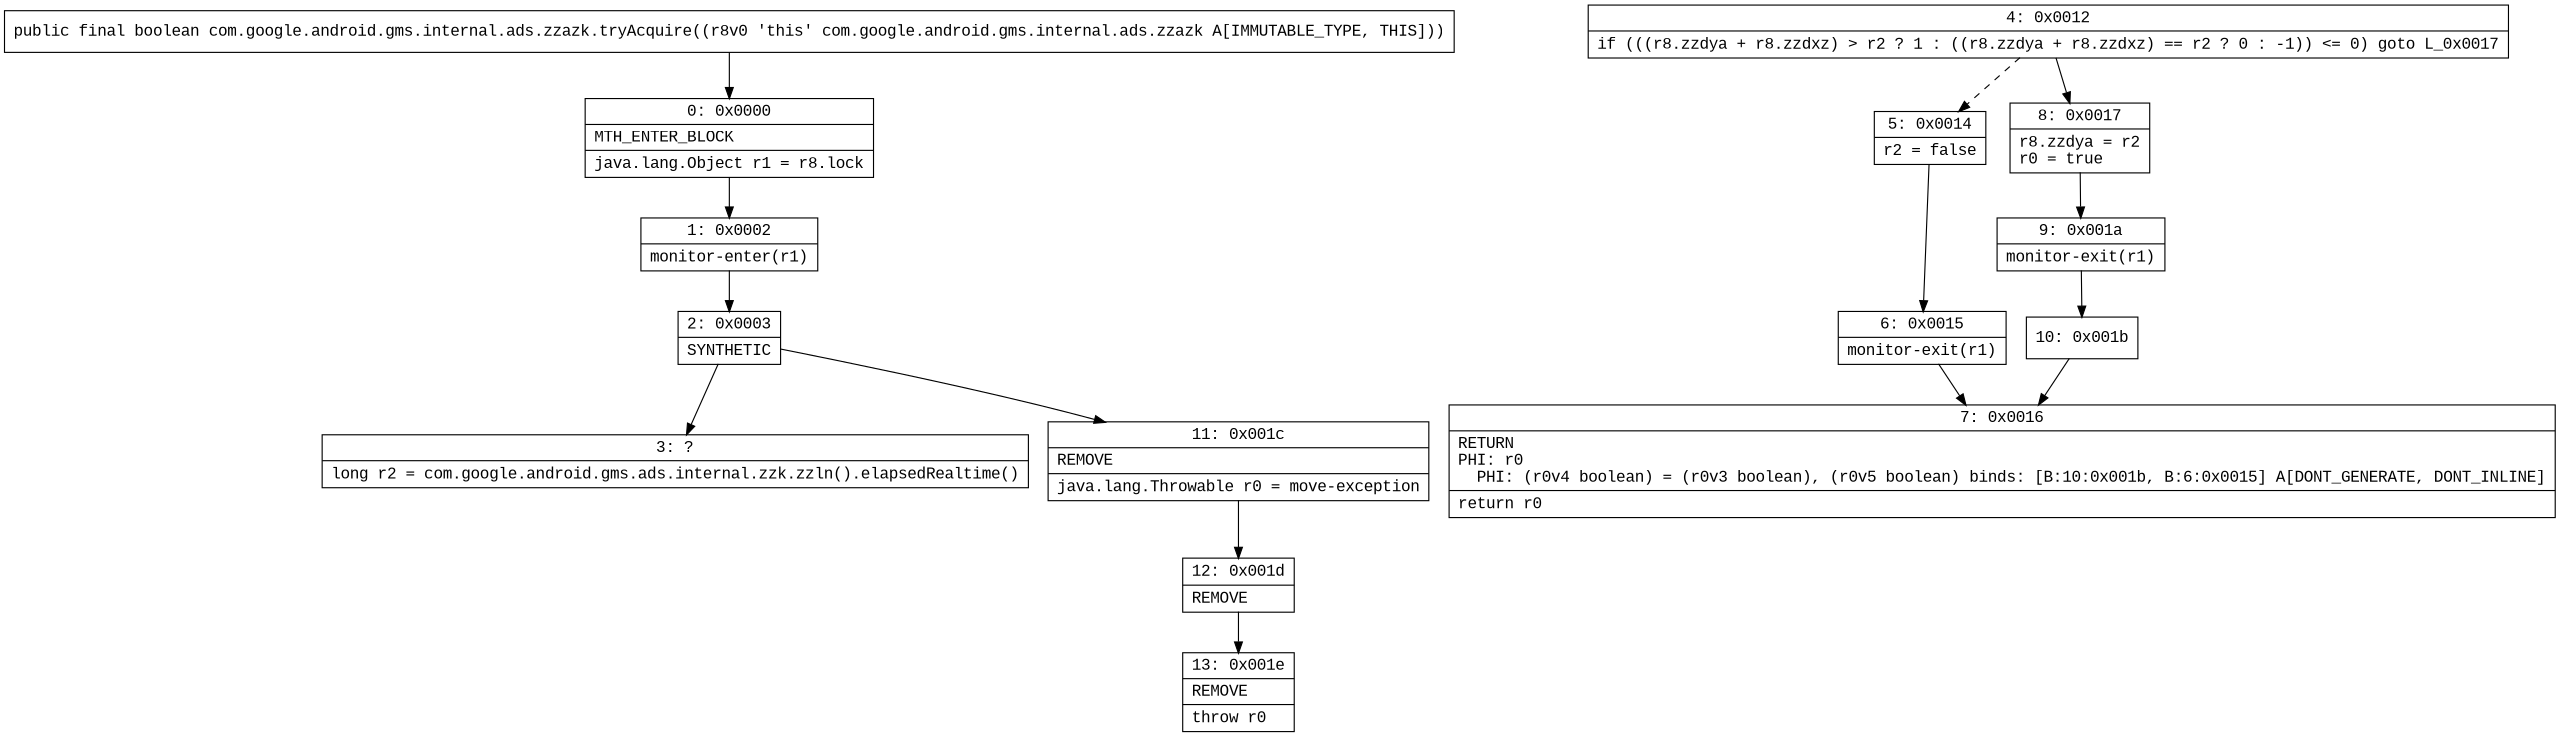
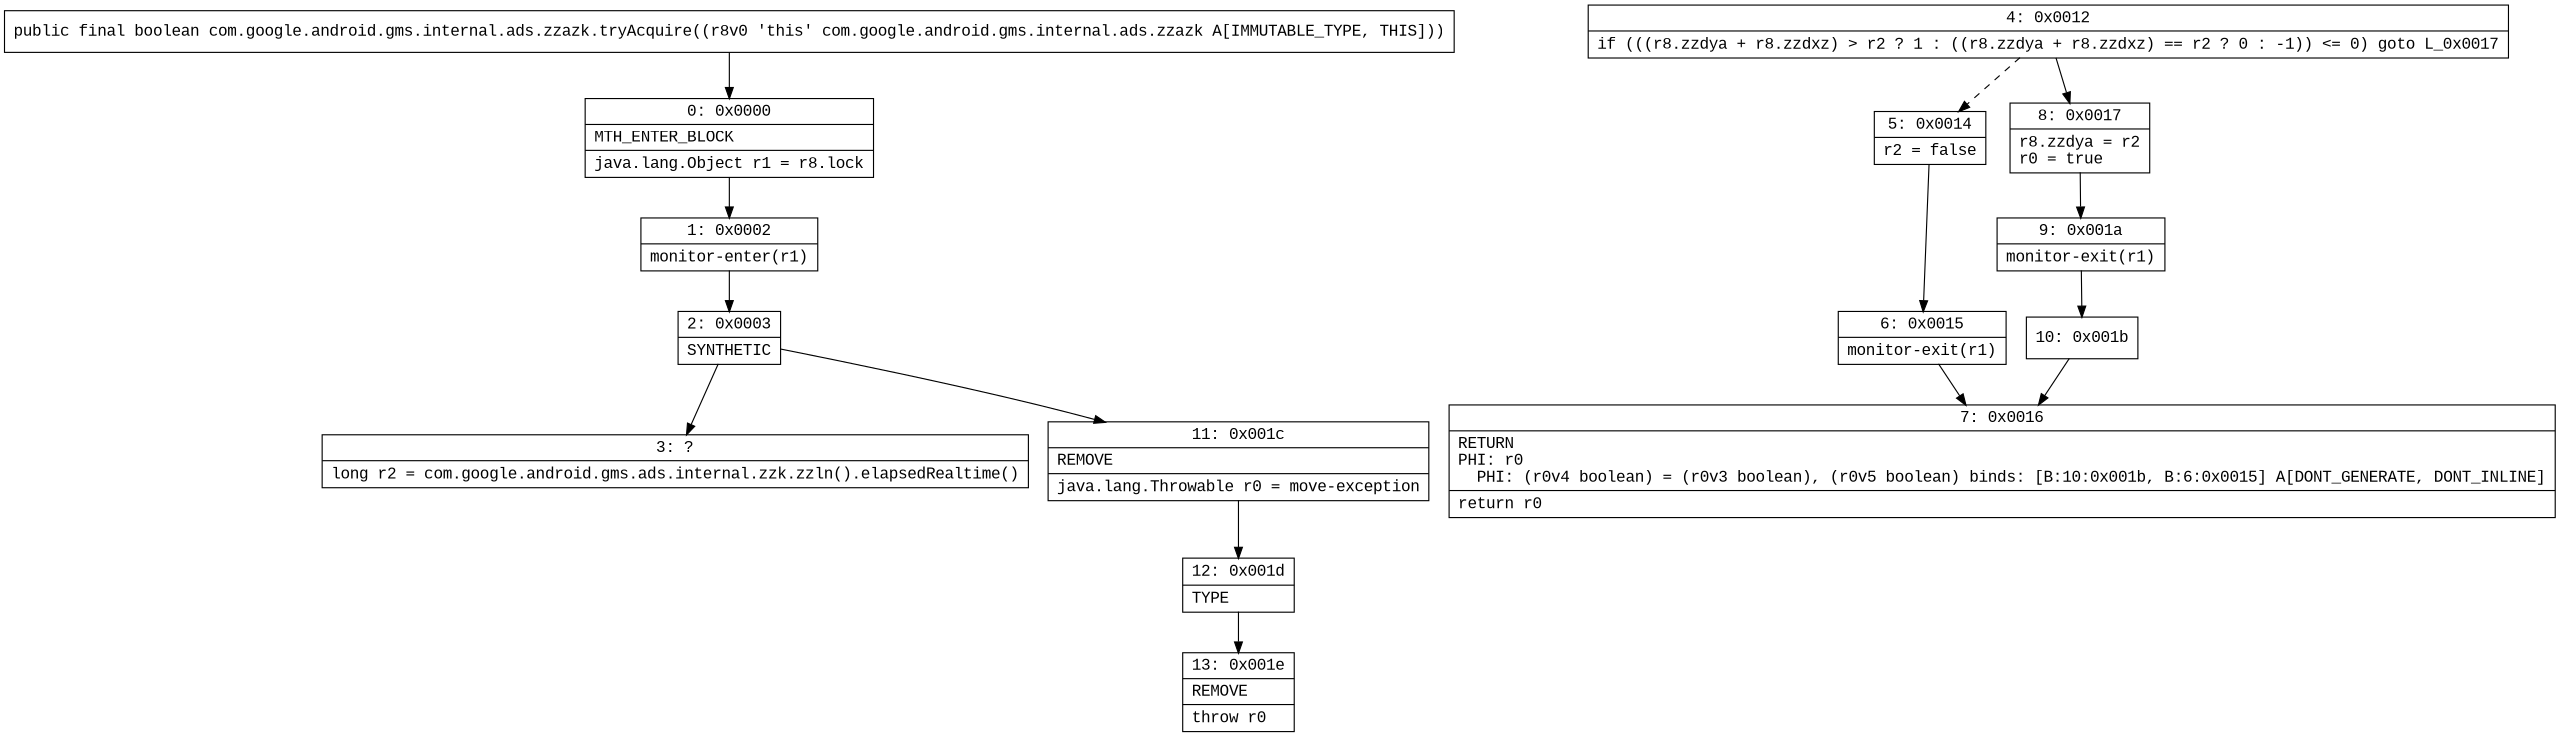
node "12: 0x001d": text "REMOVE" -> "TYPE"
